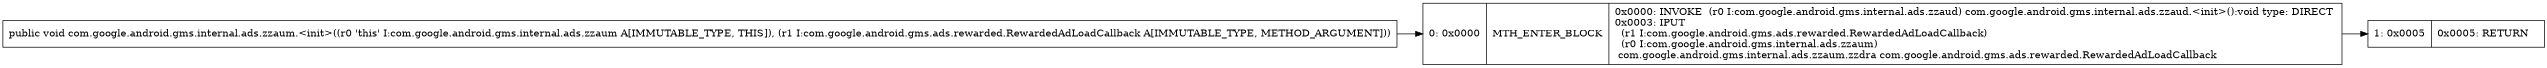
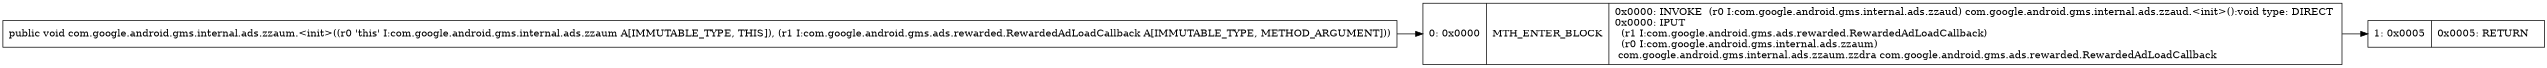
node "0: 0x0000": text "0x0003: IPUT" -> "0x0000: IPUT"
